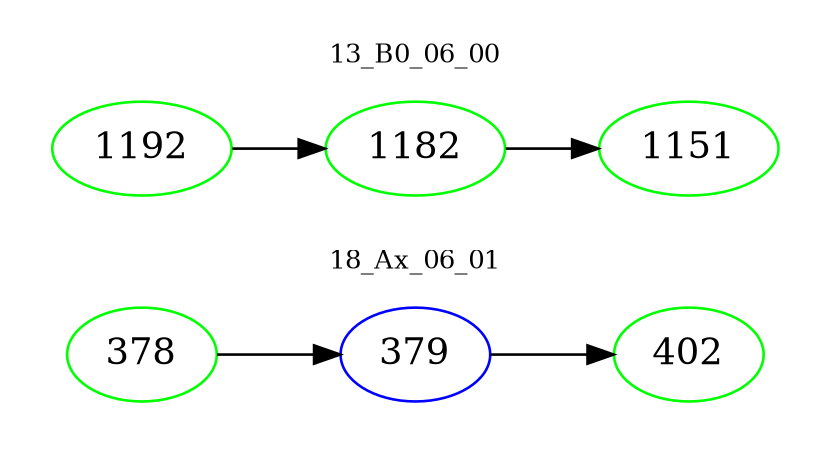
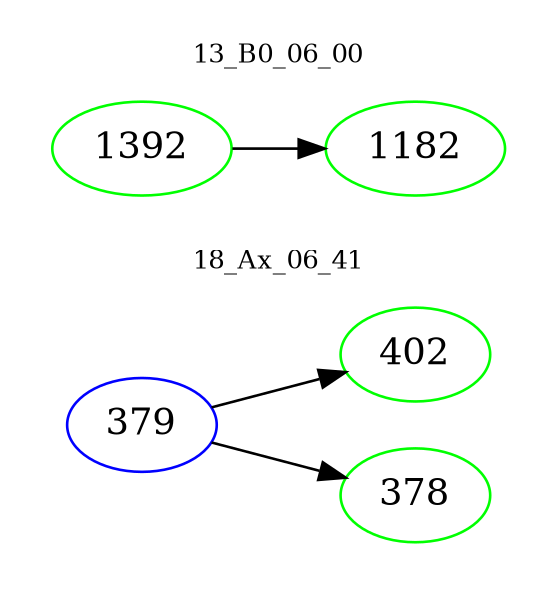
node "1192": label "1192" -> "1392"
node "1151": removed
cluster "18_Ax_06_01": label "18_Ax_06_01" -> "18_Ax_06_41"
edge "378" -> "379": reversed
